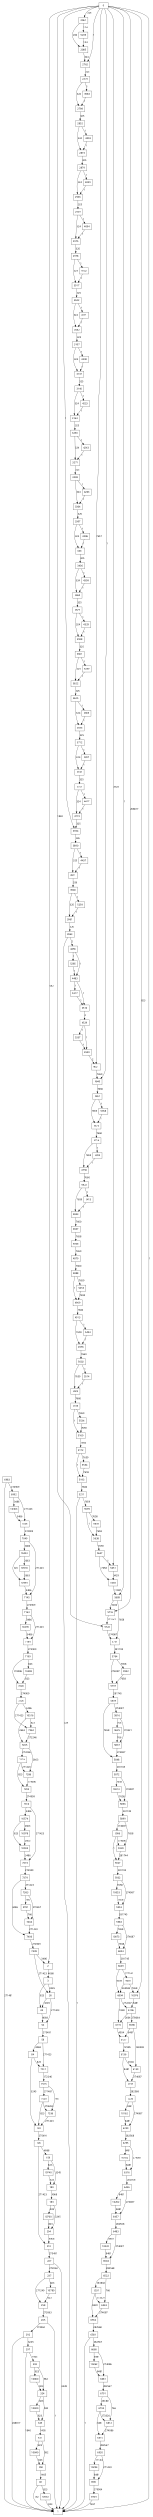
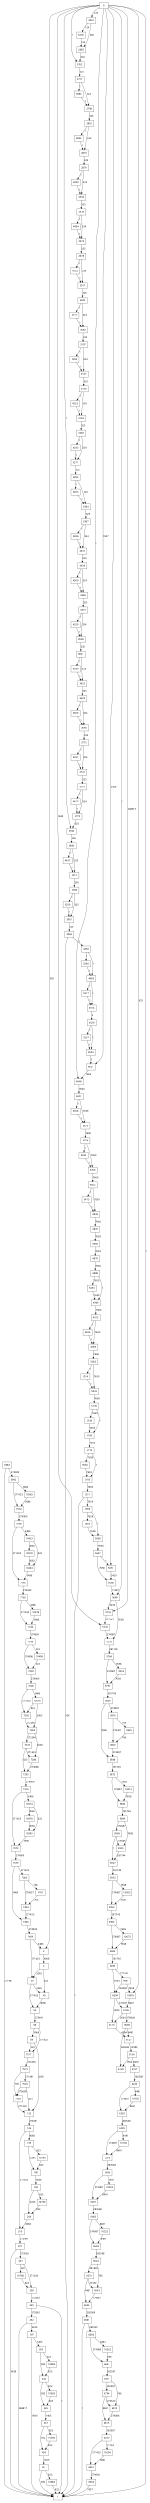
edge "6139" -> "6157": removed, label "274087"
